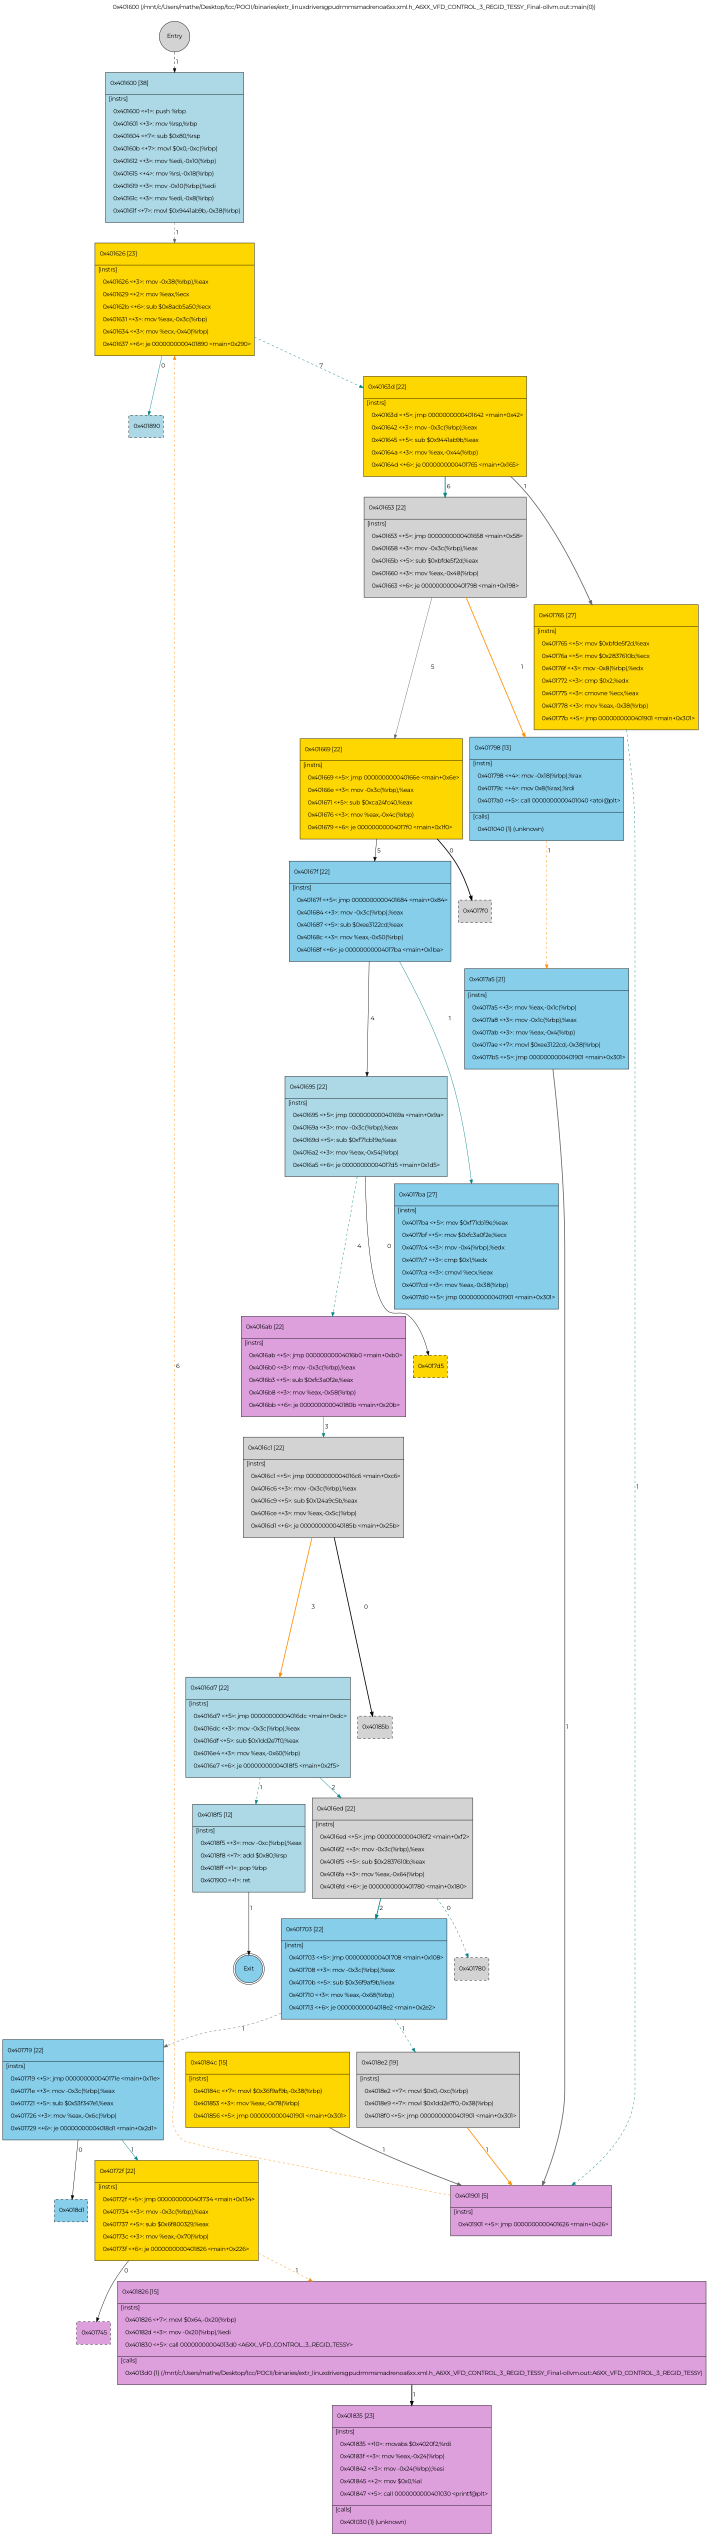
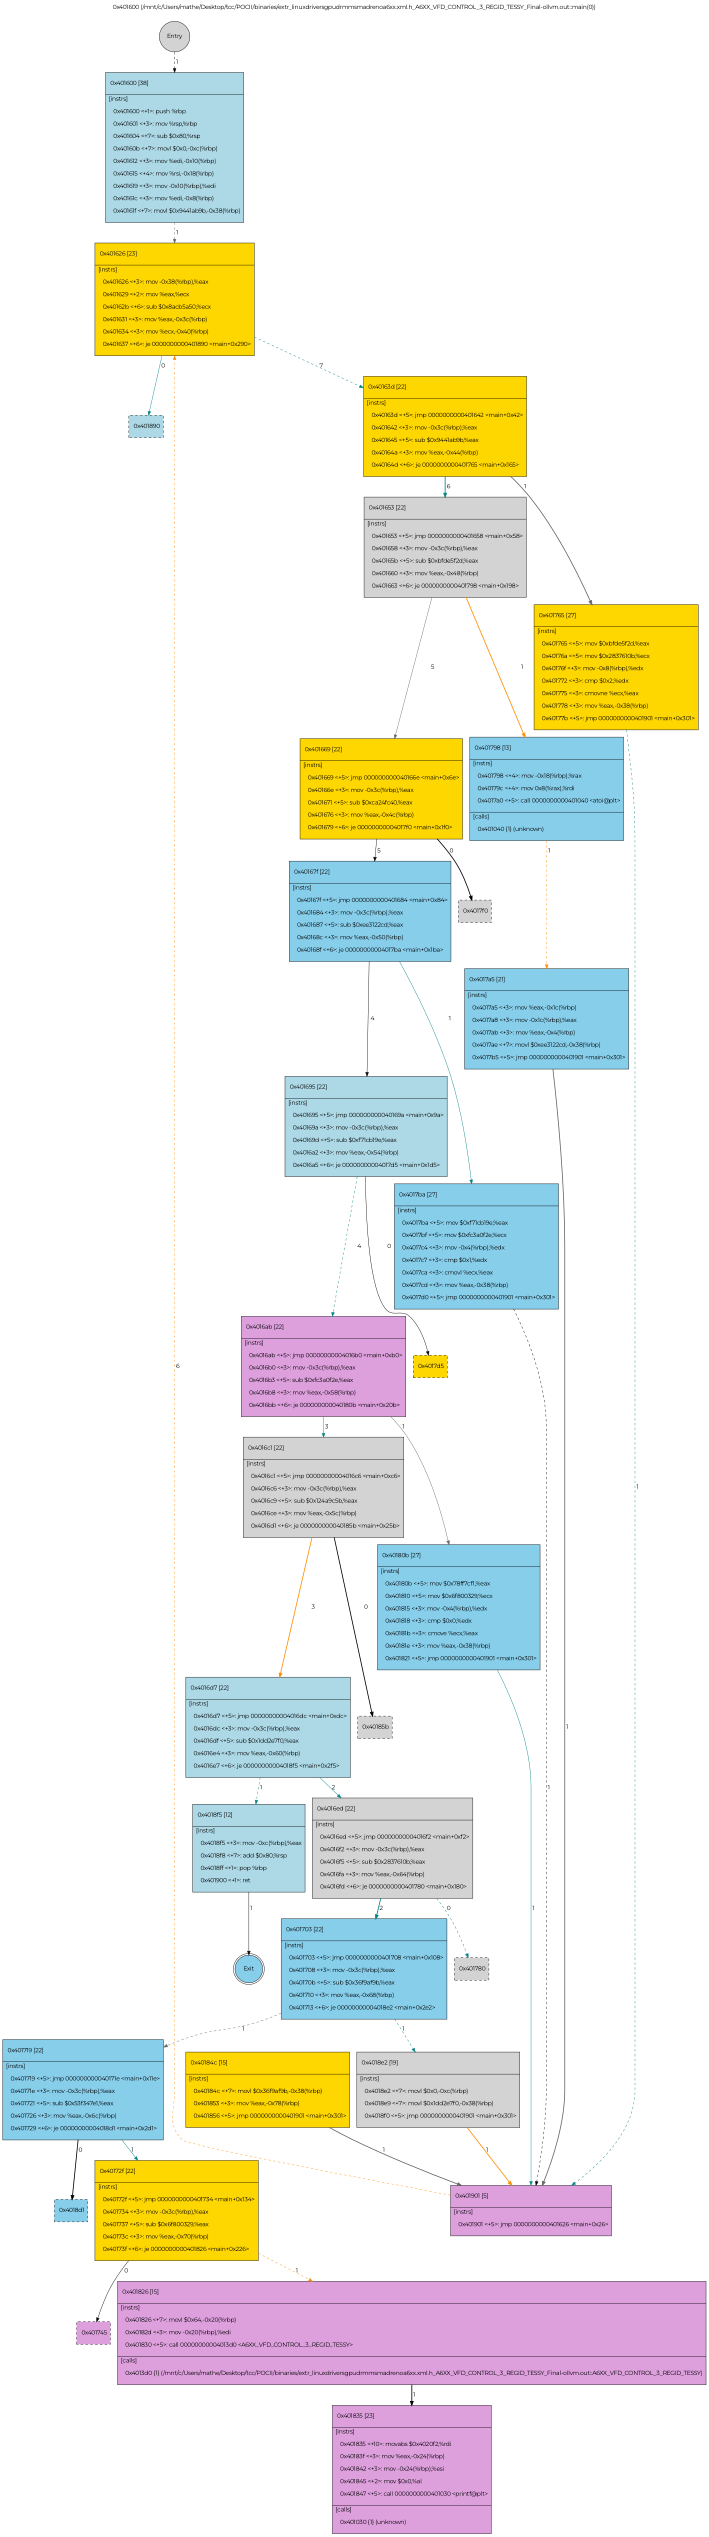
node "0x40180b [27]": added
edge "0x4017ba [27]" -> "0x401901 [5]": added, label "1"
edge "0x401719 [22]" -> "0x4018d1": style solid -> bold
